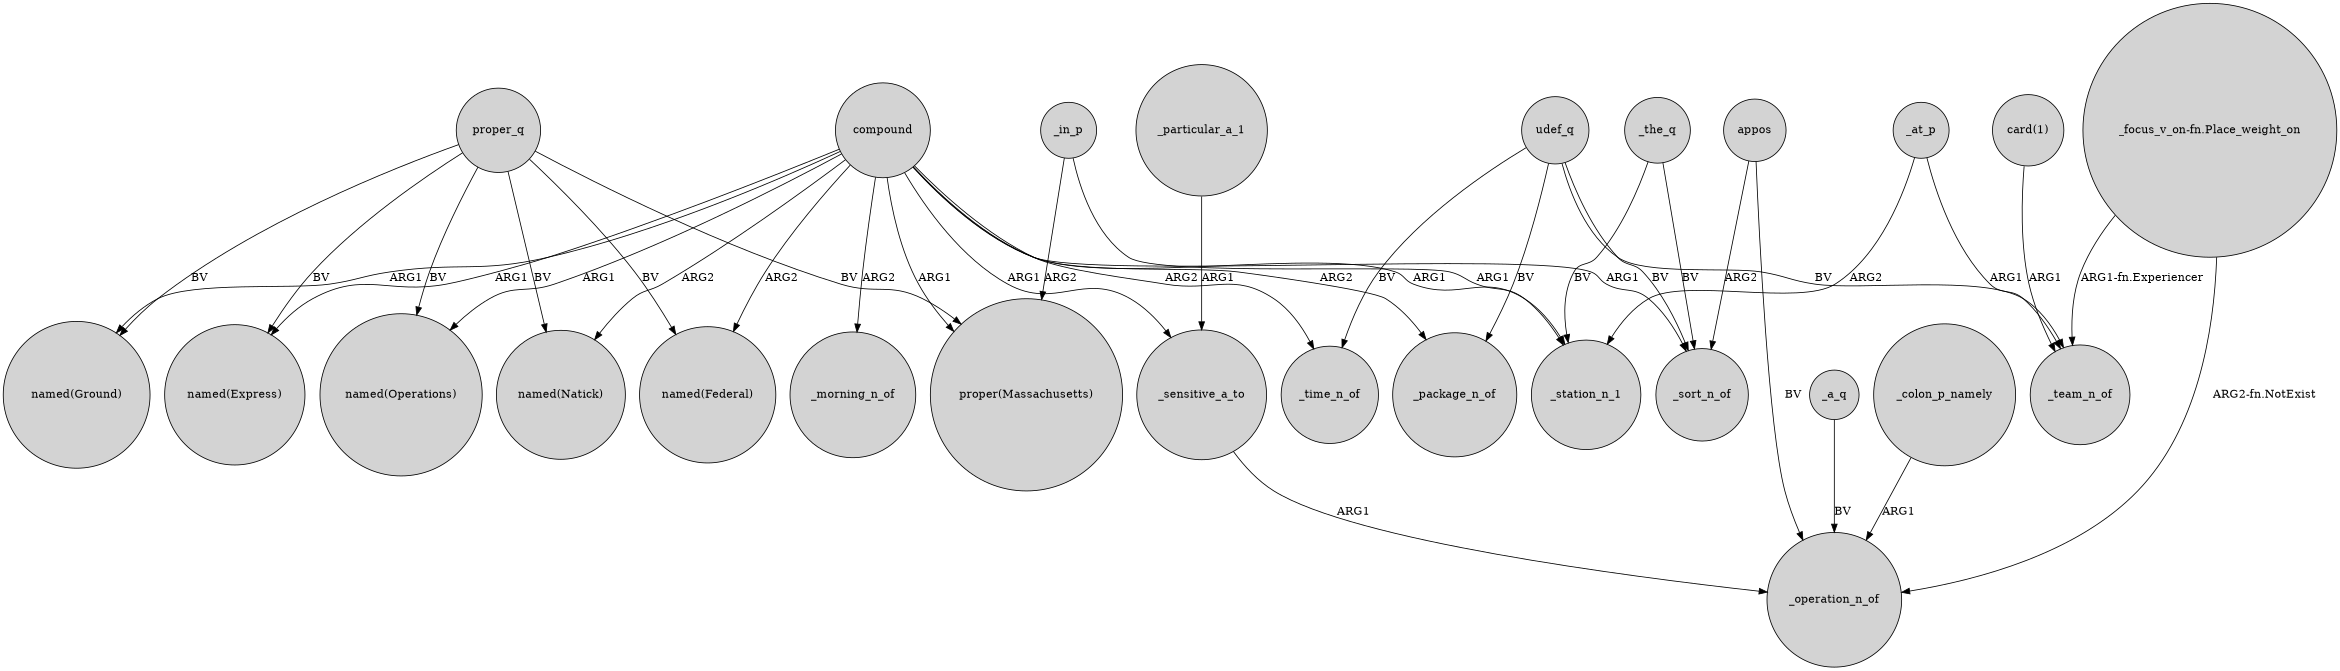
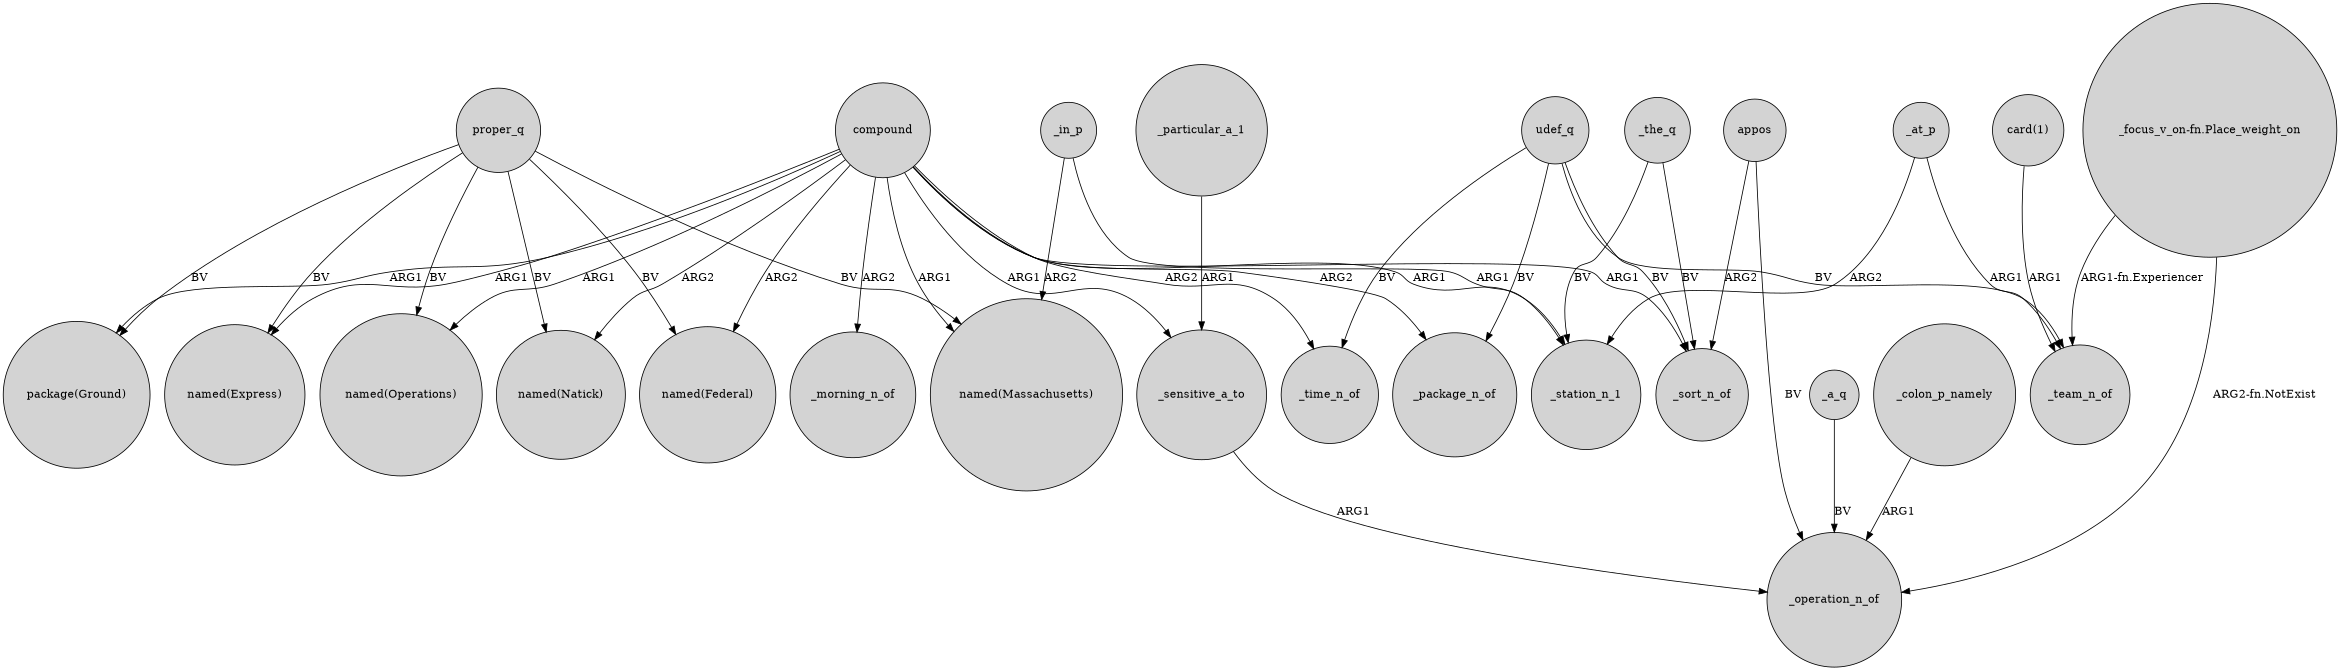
node "named(Ground)": label "named(Ground)" -> "package(Ground)"
node "proper(Massachusetts)": label "proper(Massachusetts)" -> "named(Massachusetts)"
